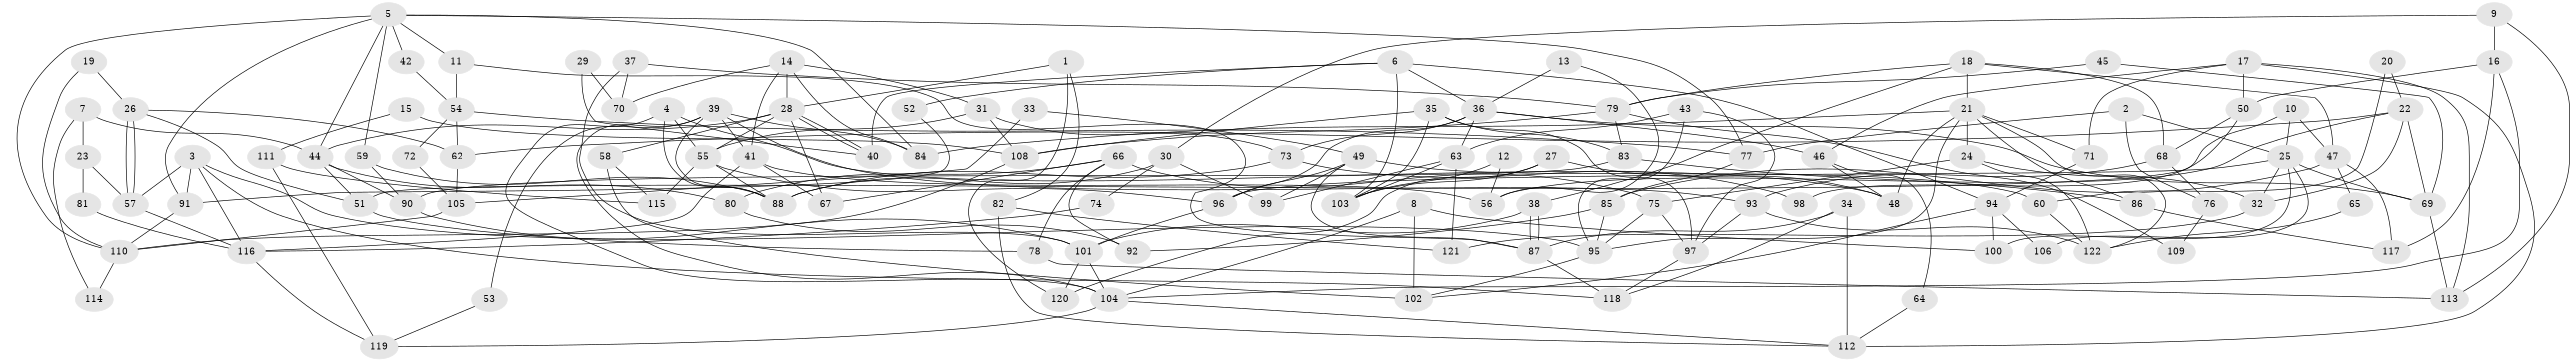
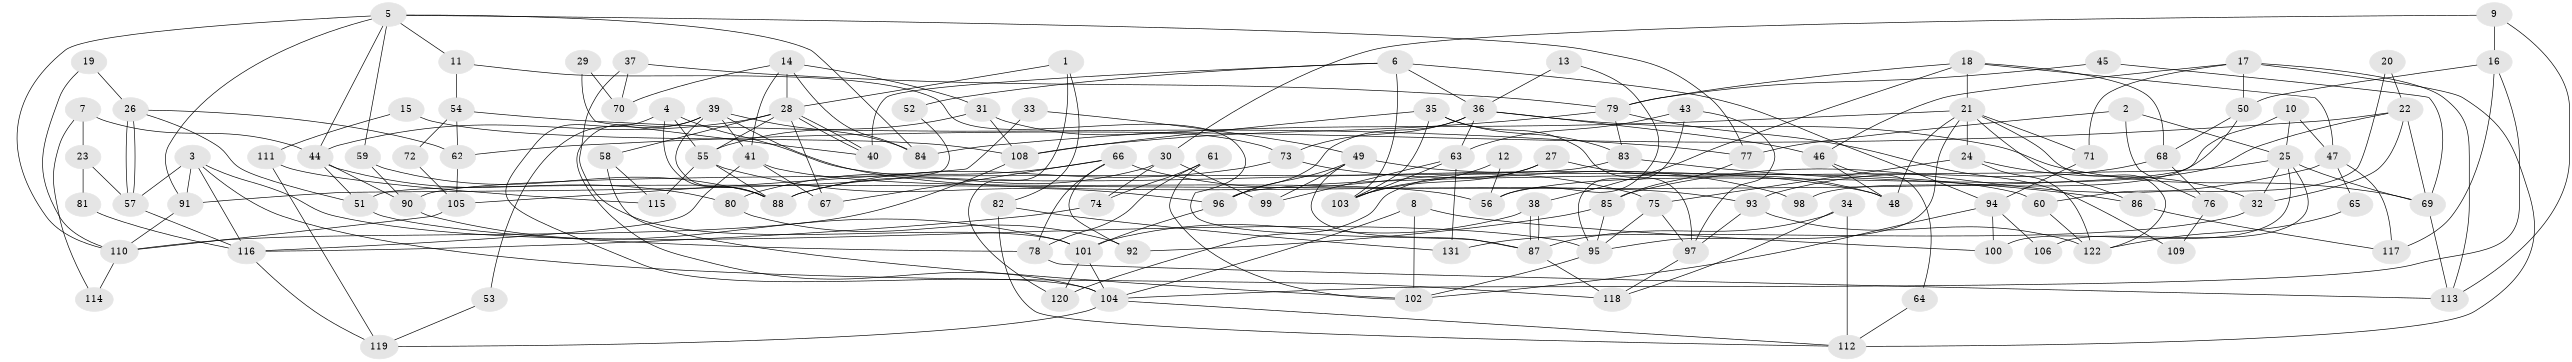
node "42": removed
node "61": added
node "121": label "121" -> "131"
